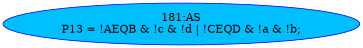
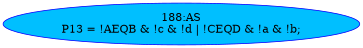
node "181:AS P13 = !AEQB & !c & !d | !CEQD & !a & !b;": label "181:AS P13 = !AEQB & !c & !d | !CEQD & !a & !b;" -> "188:AS P13 = !AEQB & !c & !d | !CEQD & !a & !b;"
